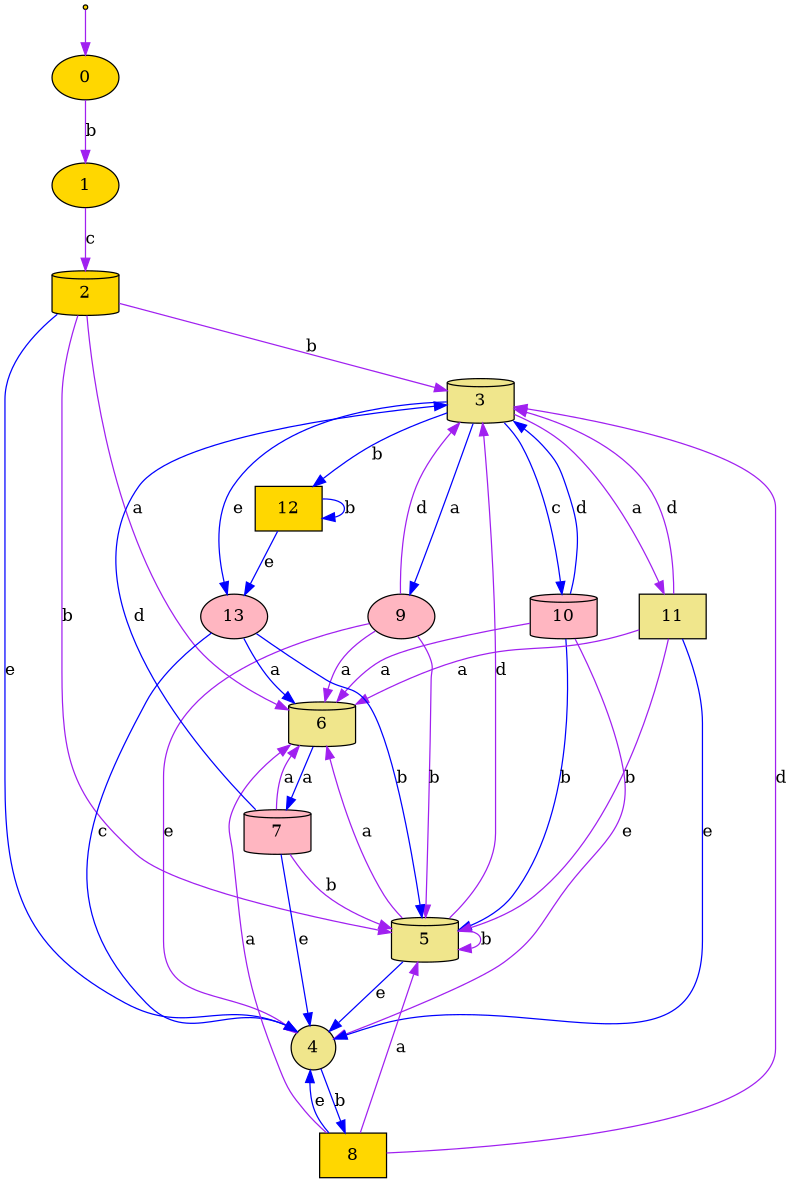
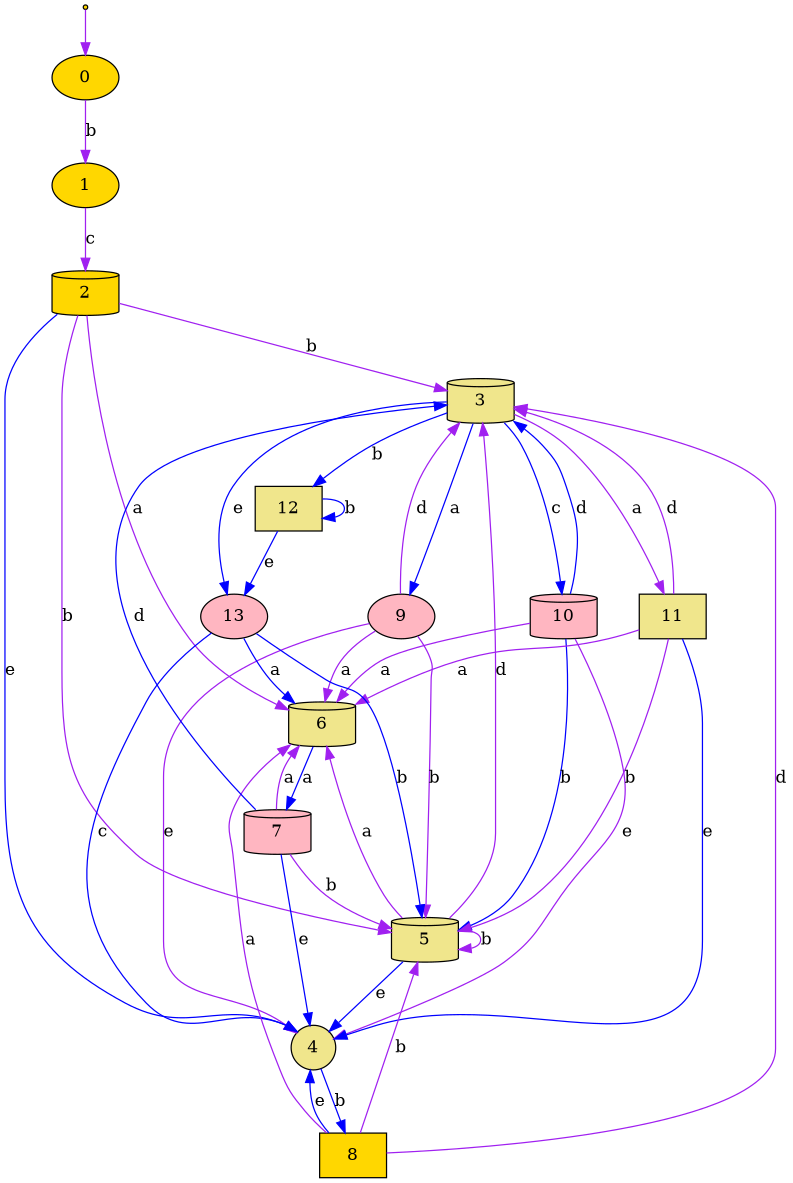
node "12": fillcolor gold -> khaki
edge "8" -> "5": label "a" -> "b"
